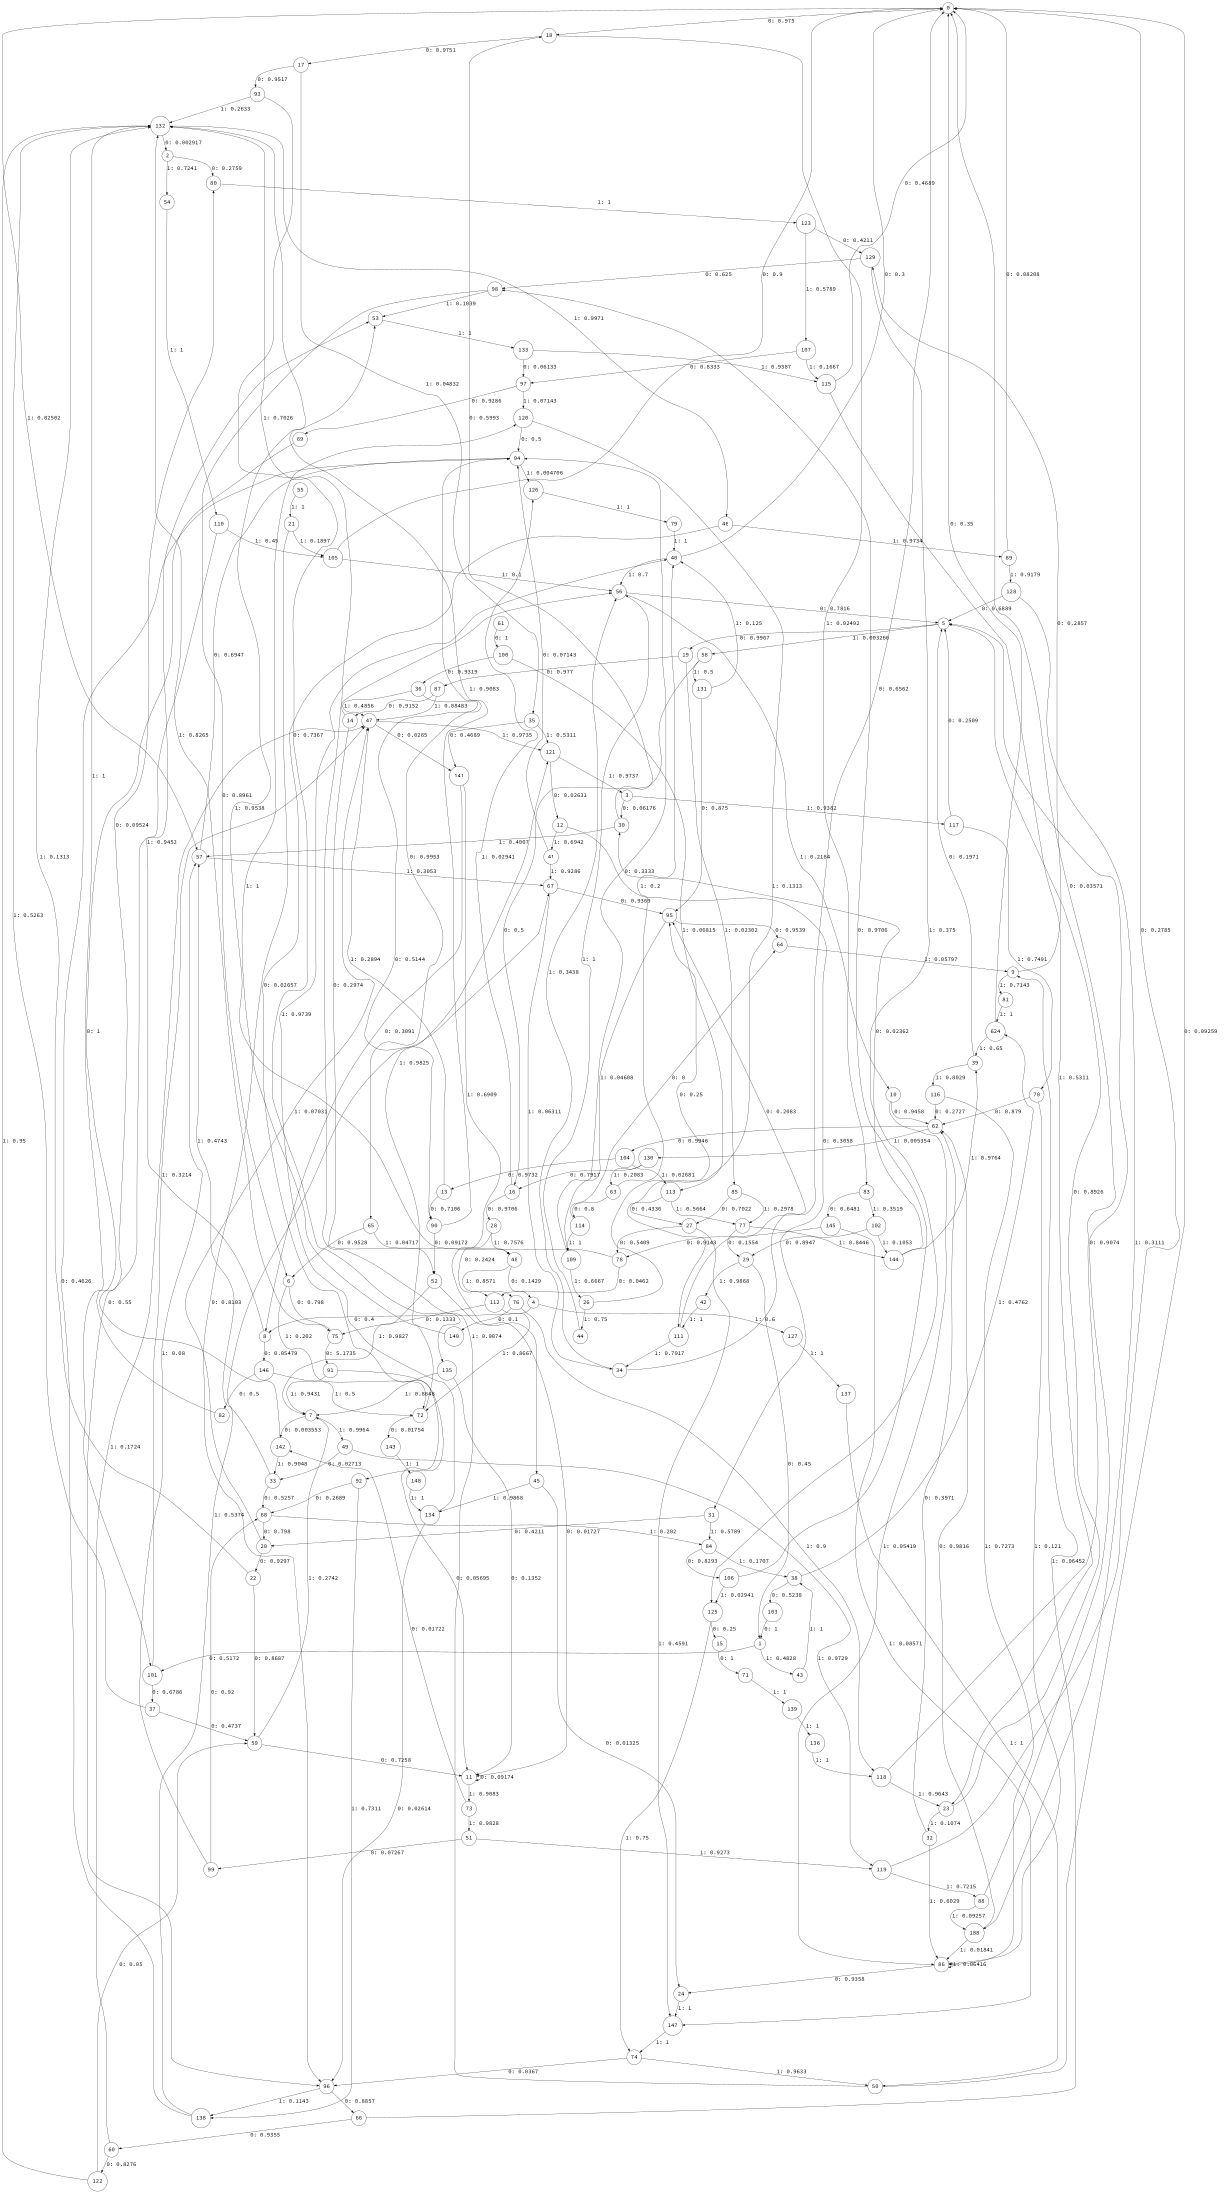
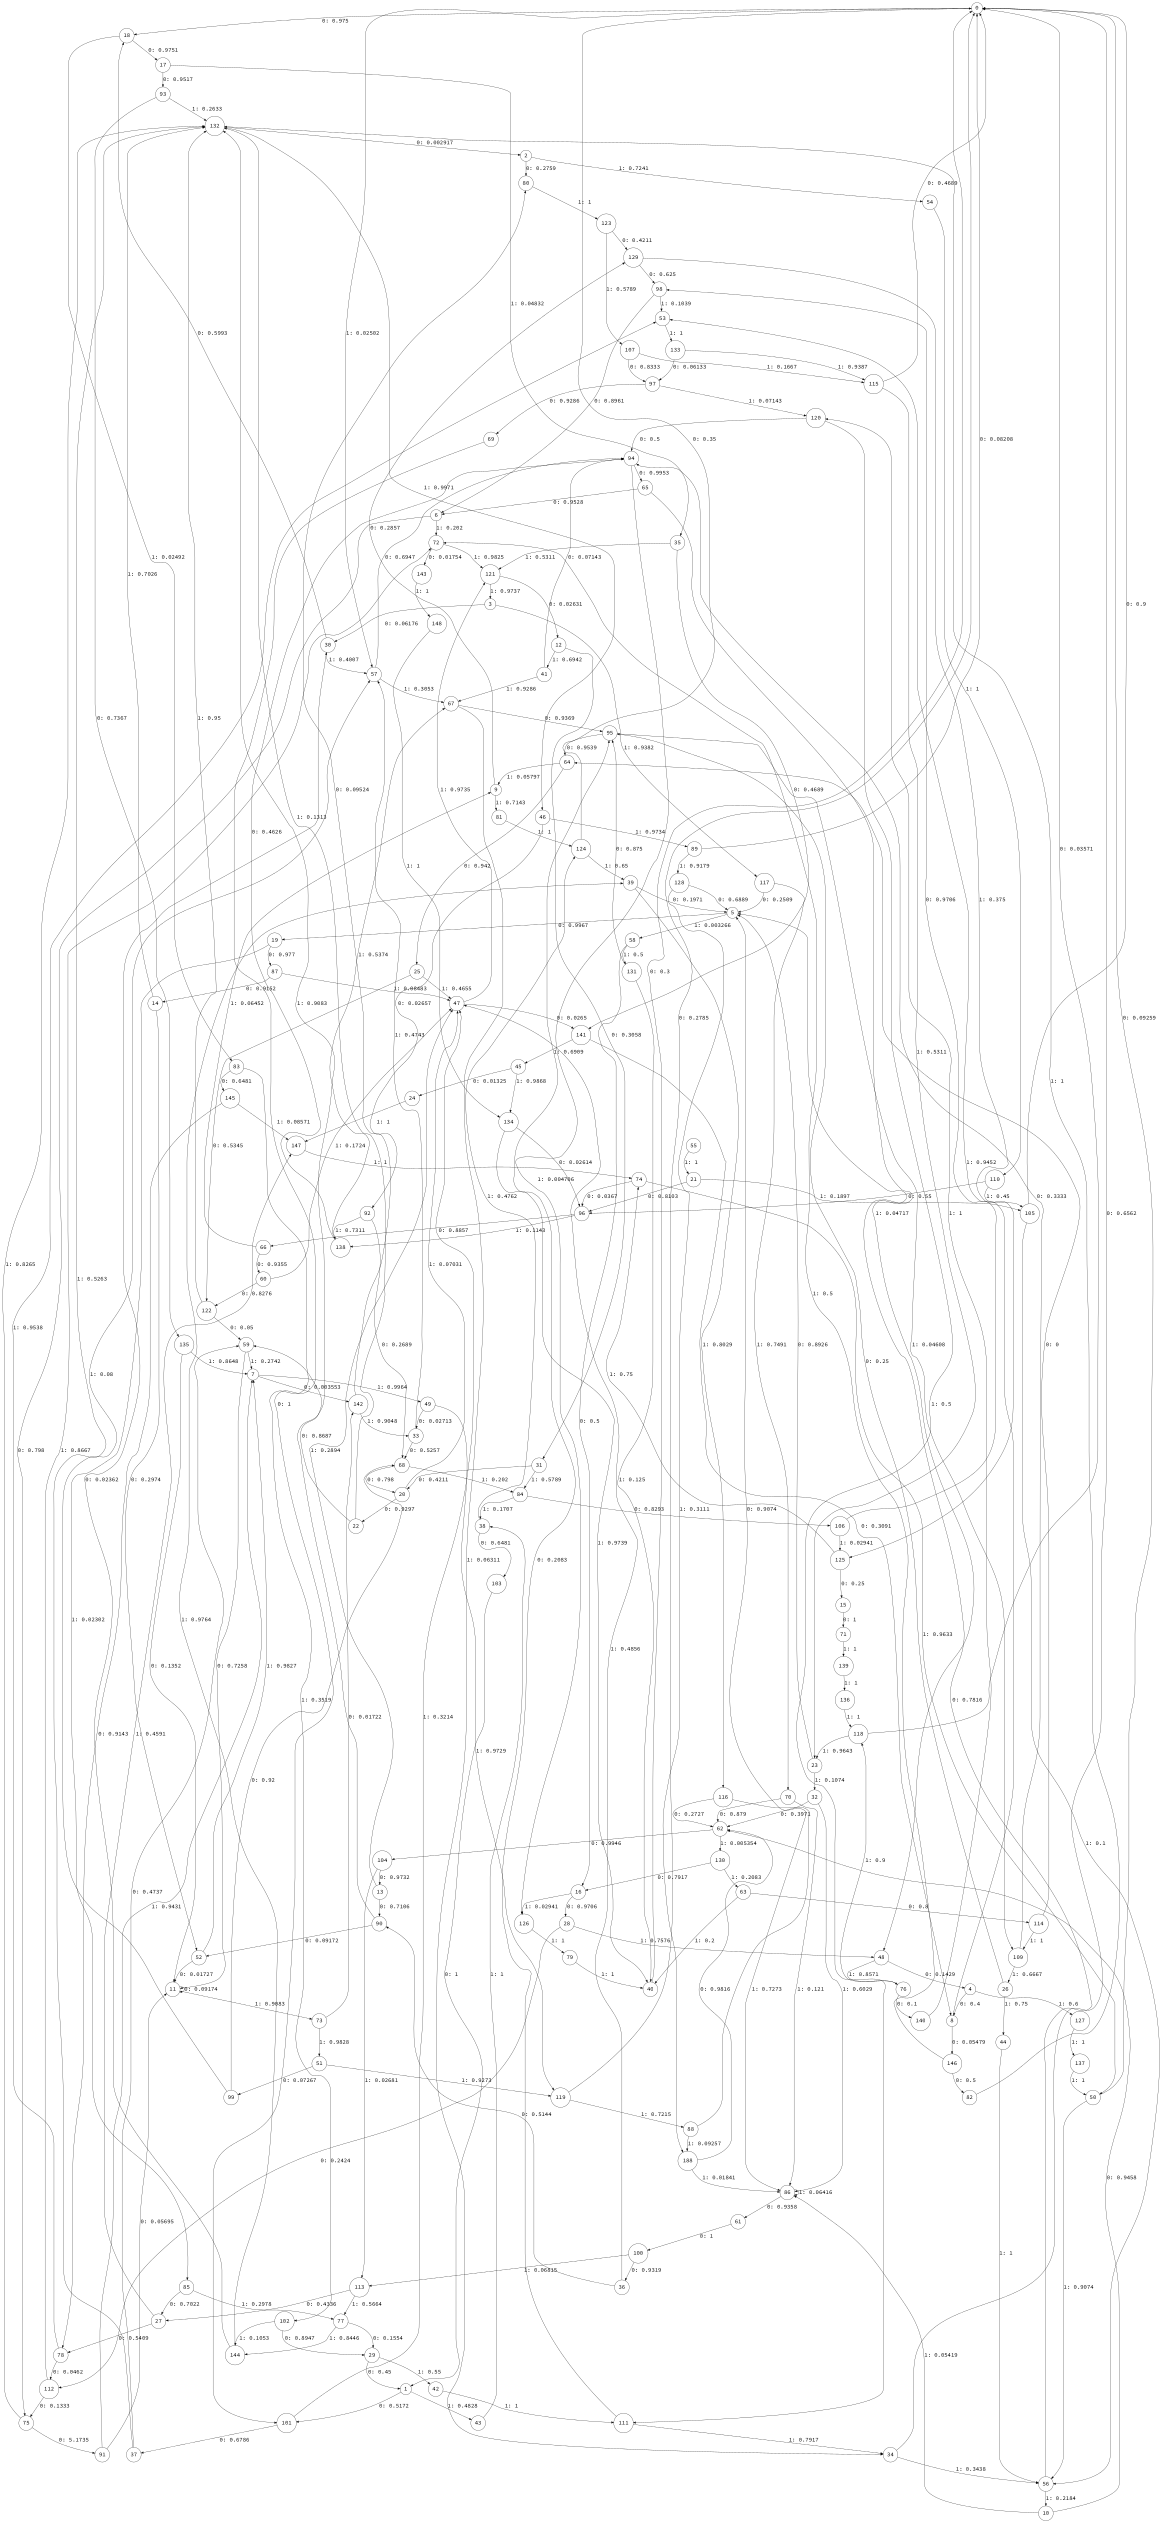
edge "40" -> "56": removed, label "1: 0.7"
edge "120" -> "111": label "1: 0.1313   " -> "1: 0.5      "
node "25": added
node "624": label "624" -> "124"
edge "29" -> "42": label "1: 0.9868   " -> "1: 0.55     "
edge "38" -> "103": label "0: 0.5238   " -> "0: 0.6481   "
edge "86" -> "24": now "86" -> "61"
